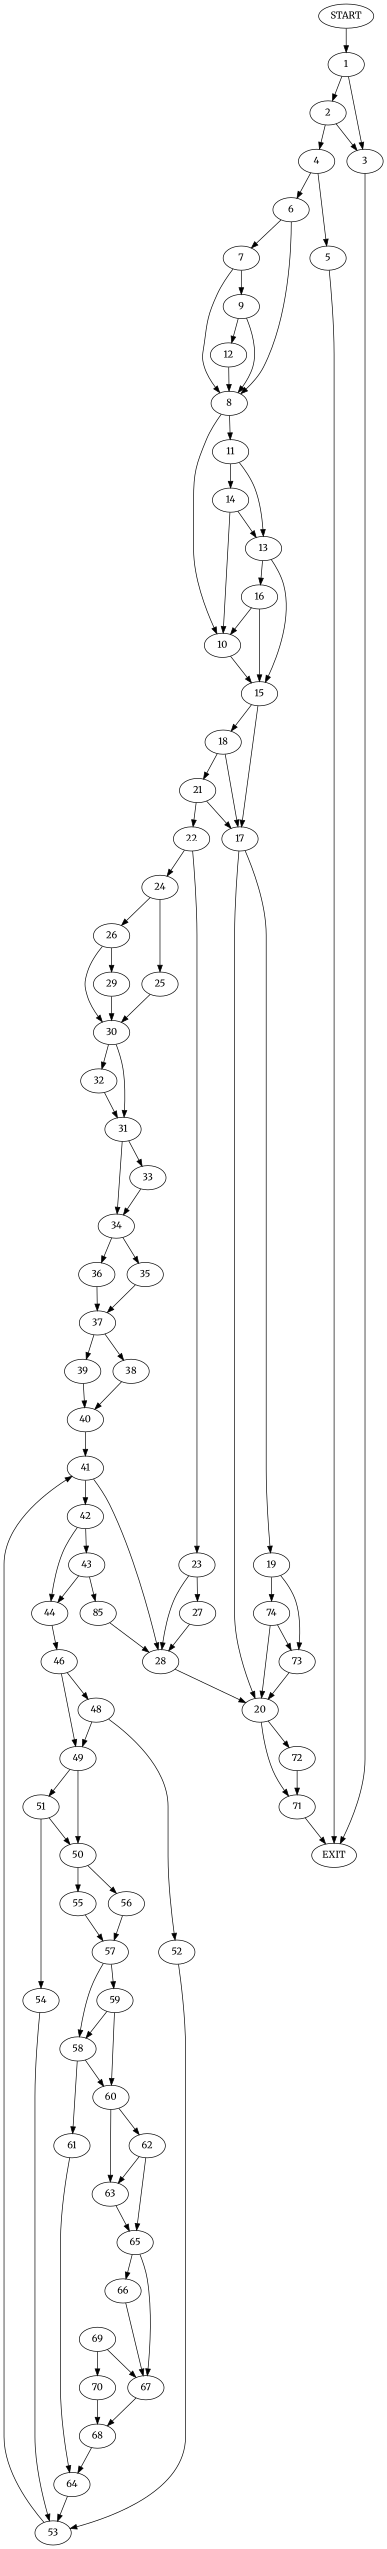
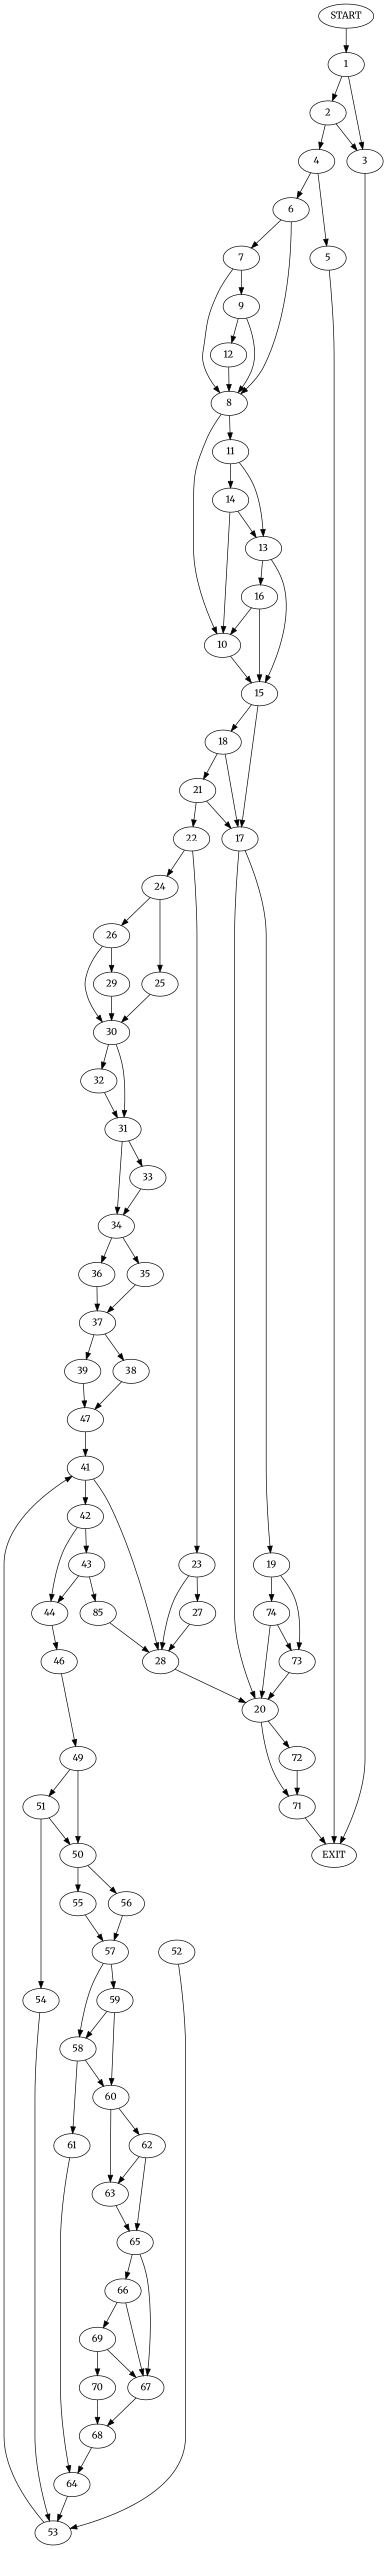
node "40": label "40" -> "47"
node "48": removed
edge "66" -> "69": added
